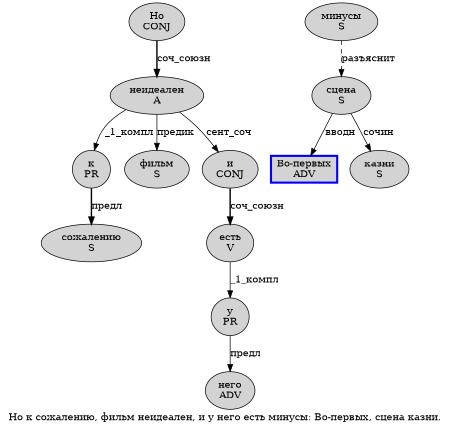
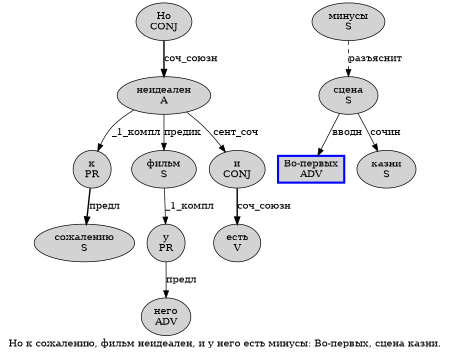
edge "есть V" -> "у PR": now "фильм S" -> "у PR"
